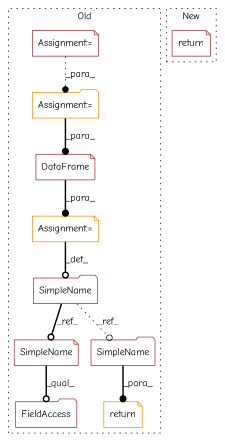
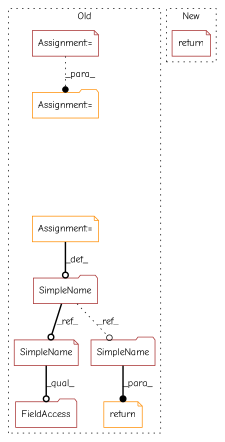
node "DataFrame": removed
